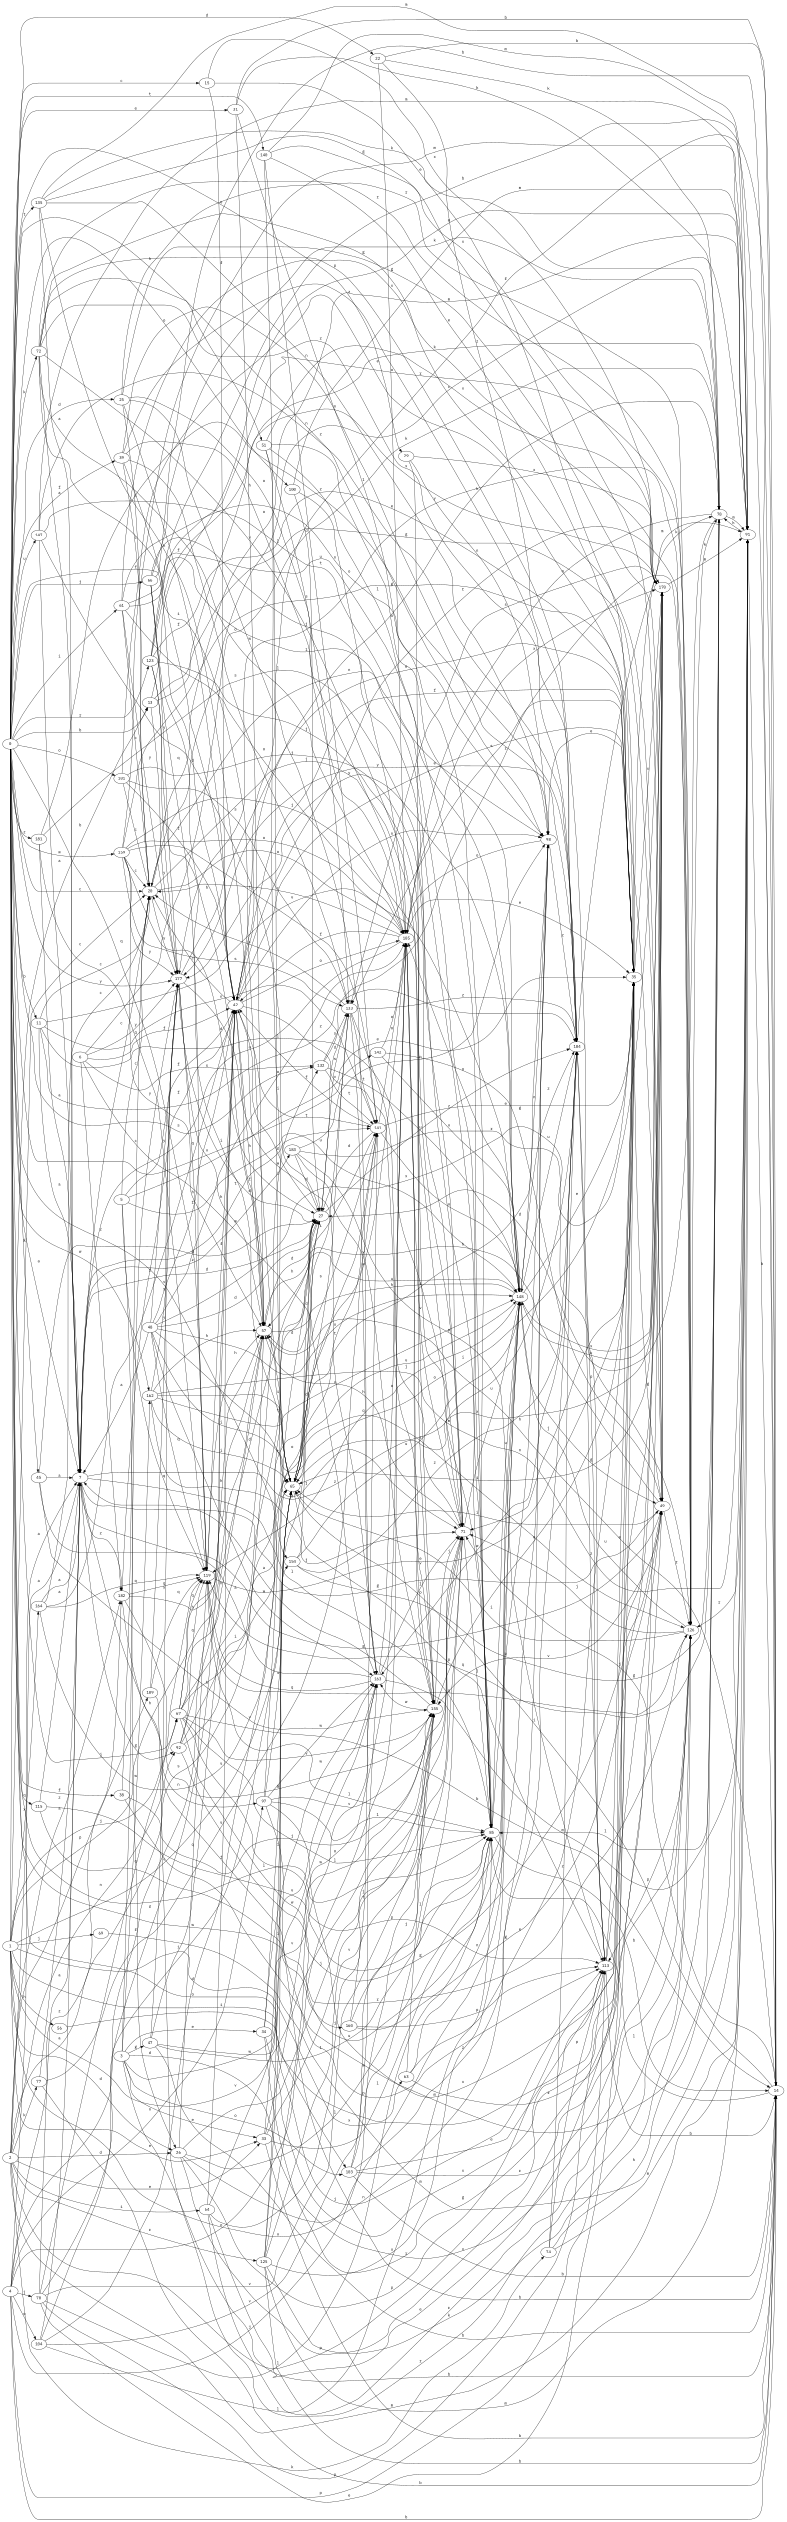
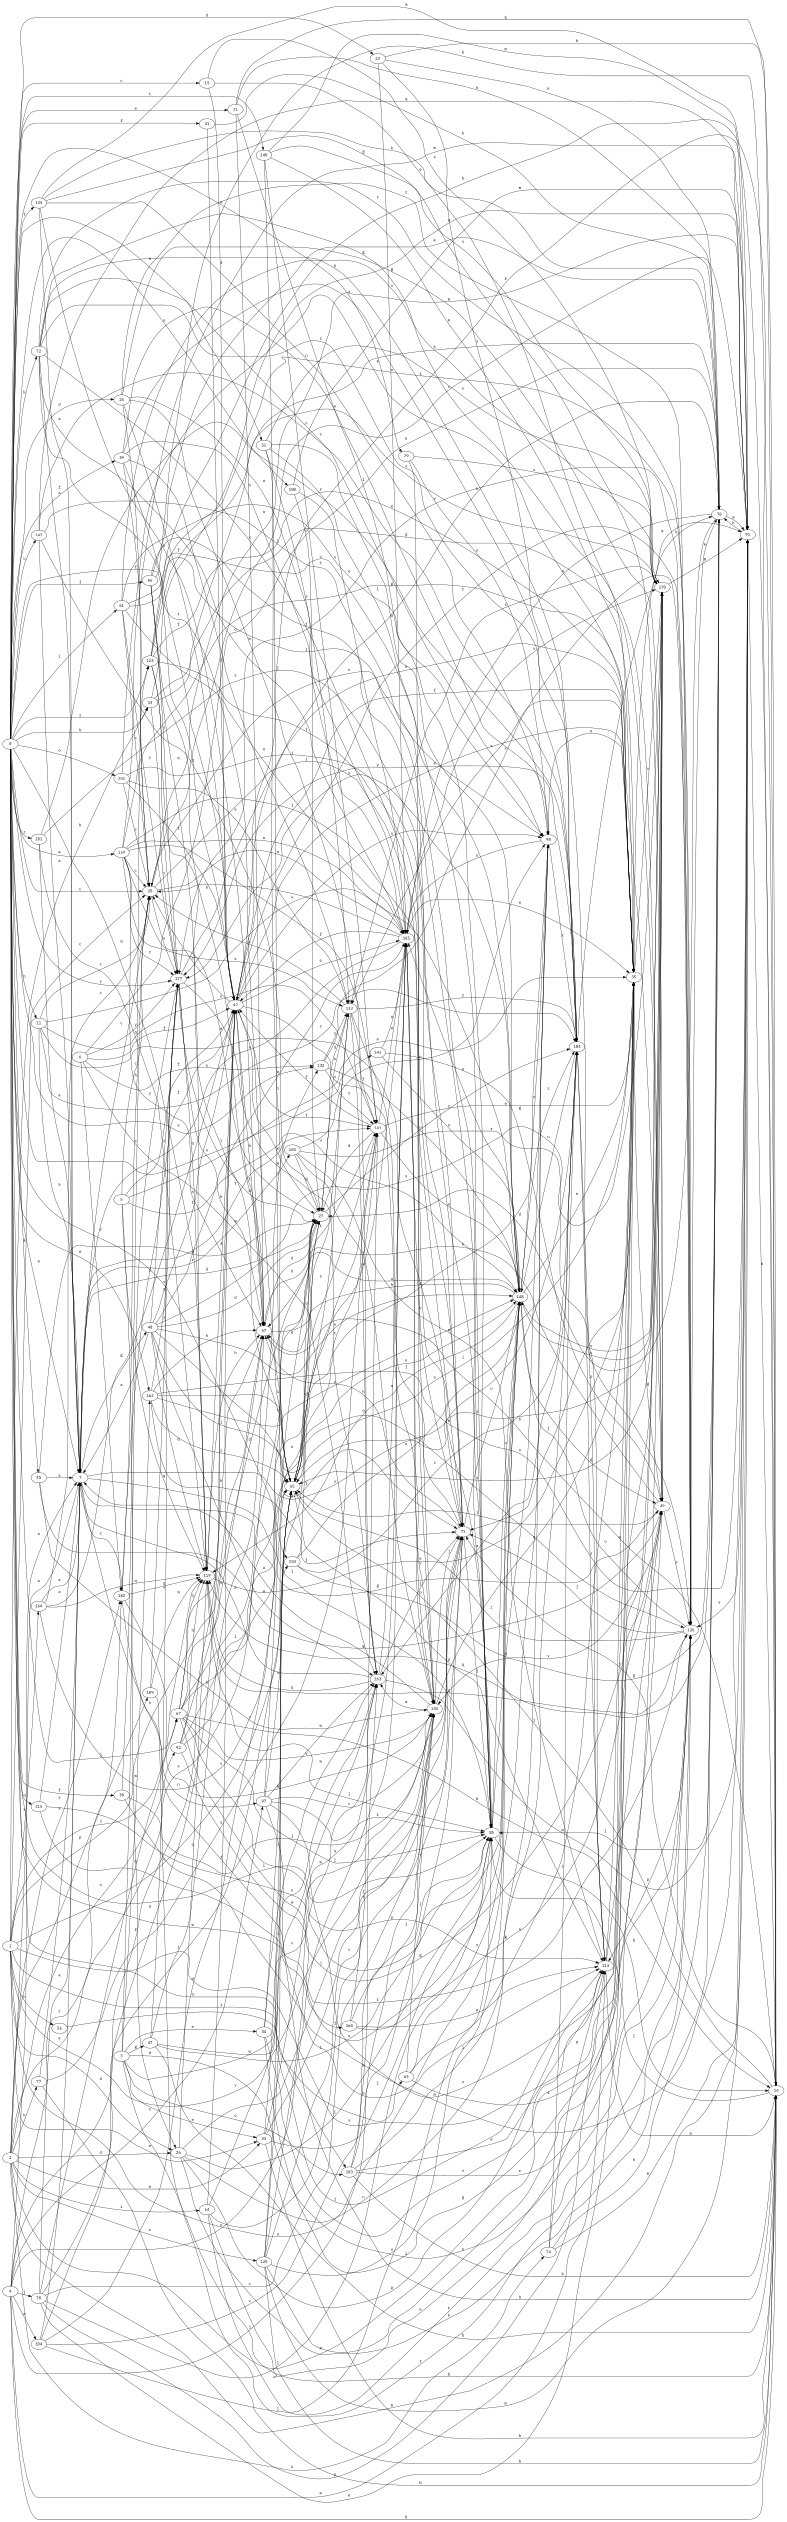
node "41": added
edge "182" -> "57": now "182" -> "123"
edge "7" -> "92": now "7" -> "48"
node "69": removed
